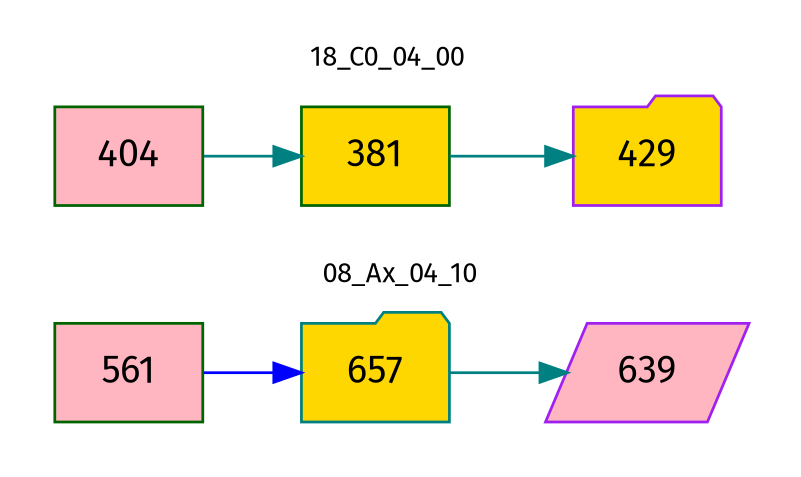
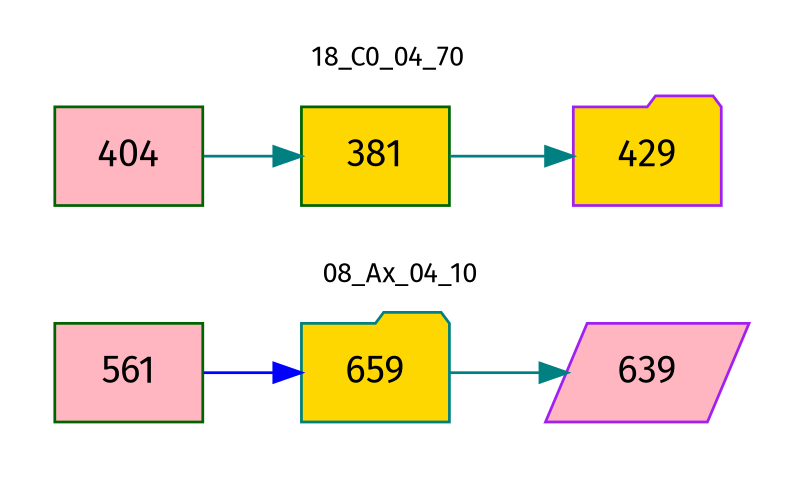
cluster "18_C0_04_00": label "18_C0_04_00" -> "18_C0_04_70"
node "657": label "657" -> "659"
